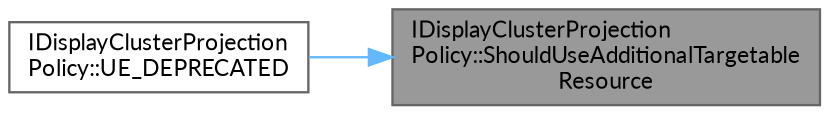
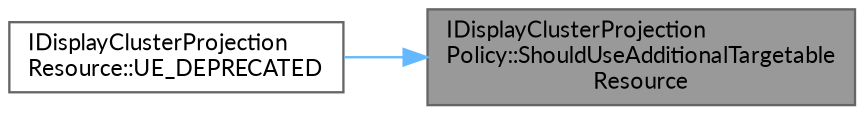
node "IDisplayClusterProjection Policy::UE_DEPRECATED": label "IDisplayClusterProjection Policy::UE_DEPRECATED" -> "IDisplayClusterProjection Resource::UE_DEPRECATED"
